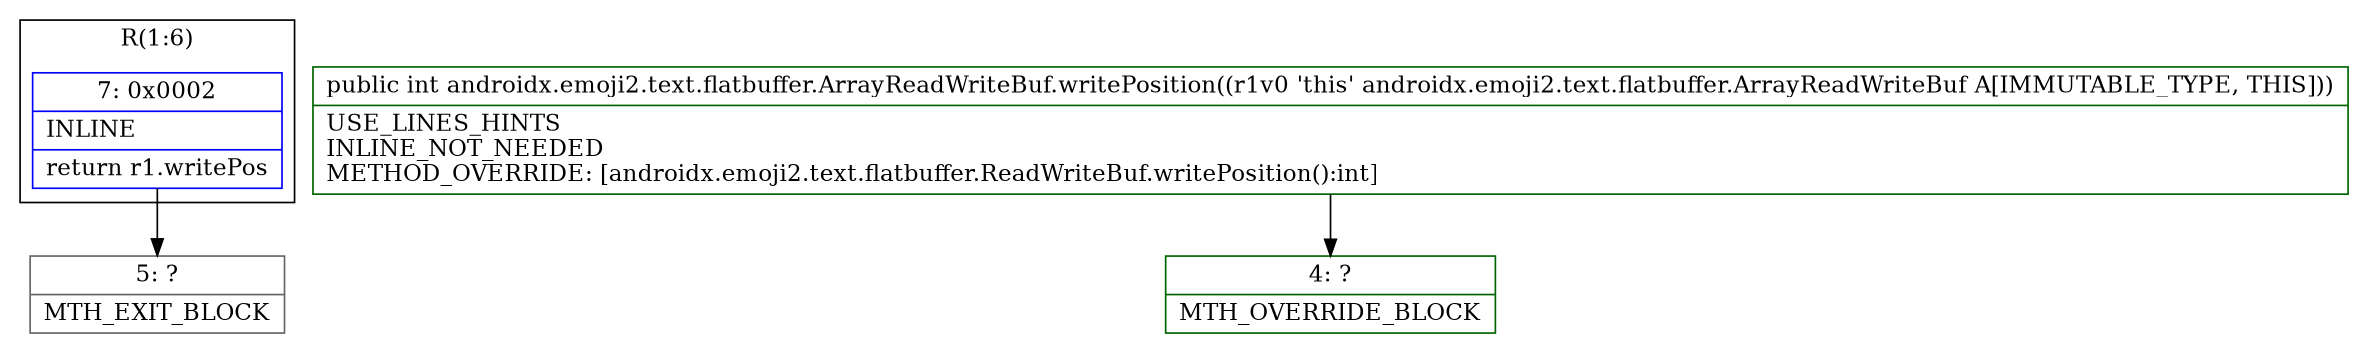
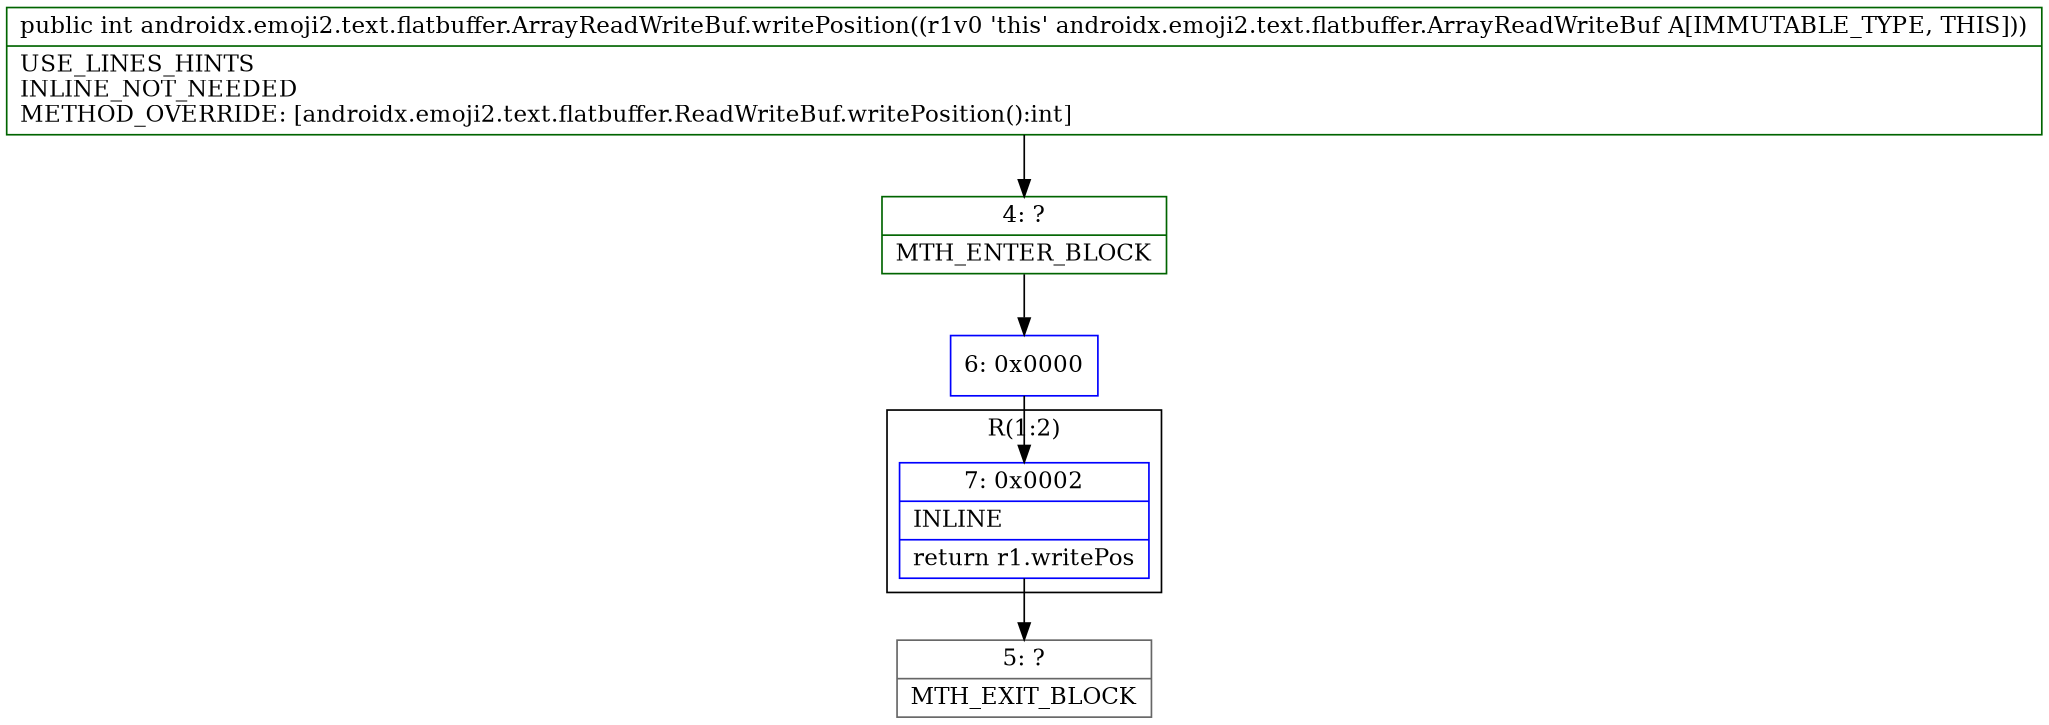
cluster "R(1:6)": label "R(1:6)" -> "R(1:2)"
node "4: ?": text "MTH_OVERRIDE_BLOCK" -> "MTH_ENTER_BLOCK"
node "6: 0x0000": added
